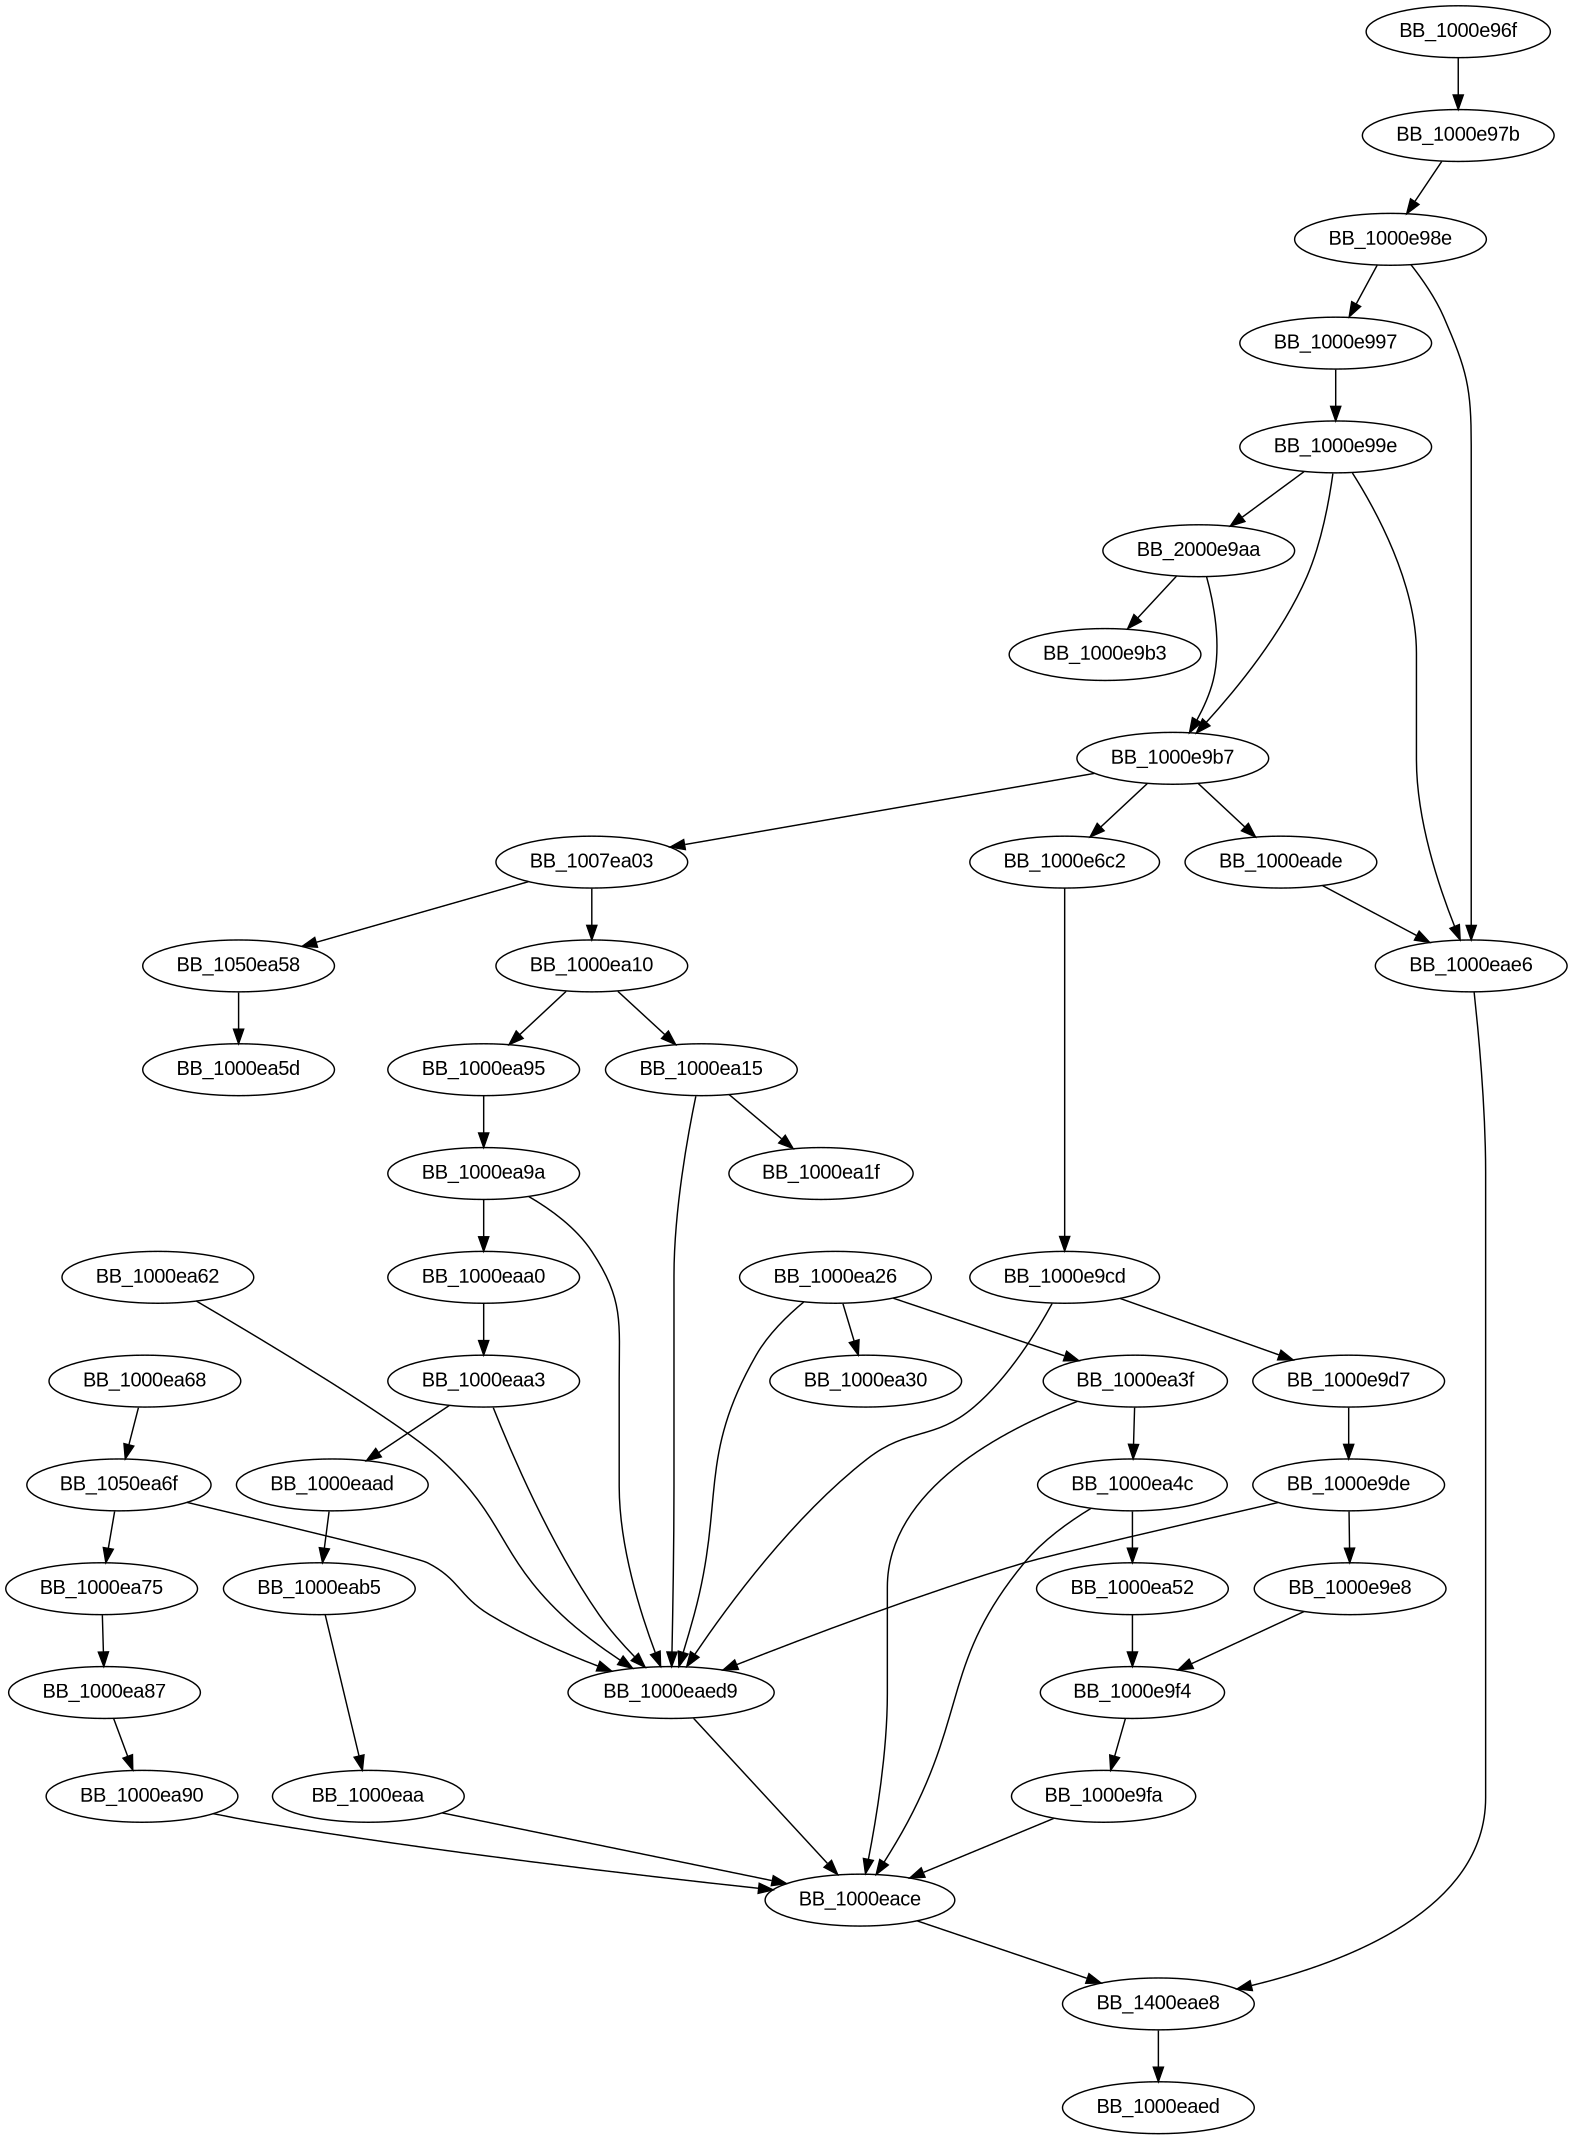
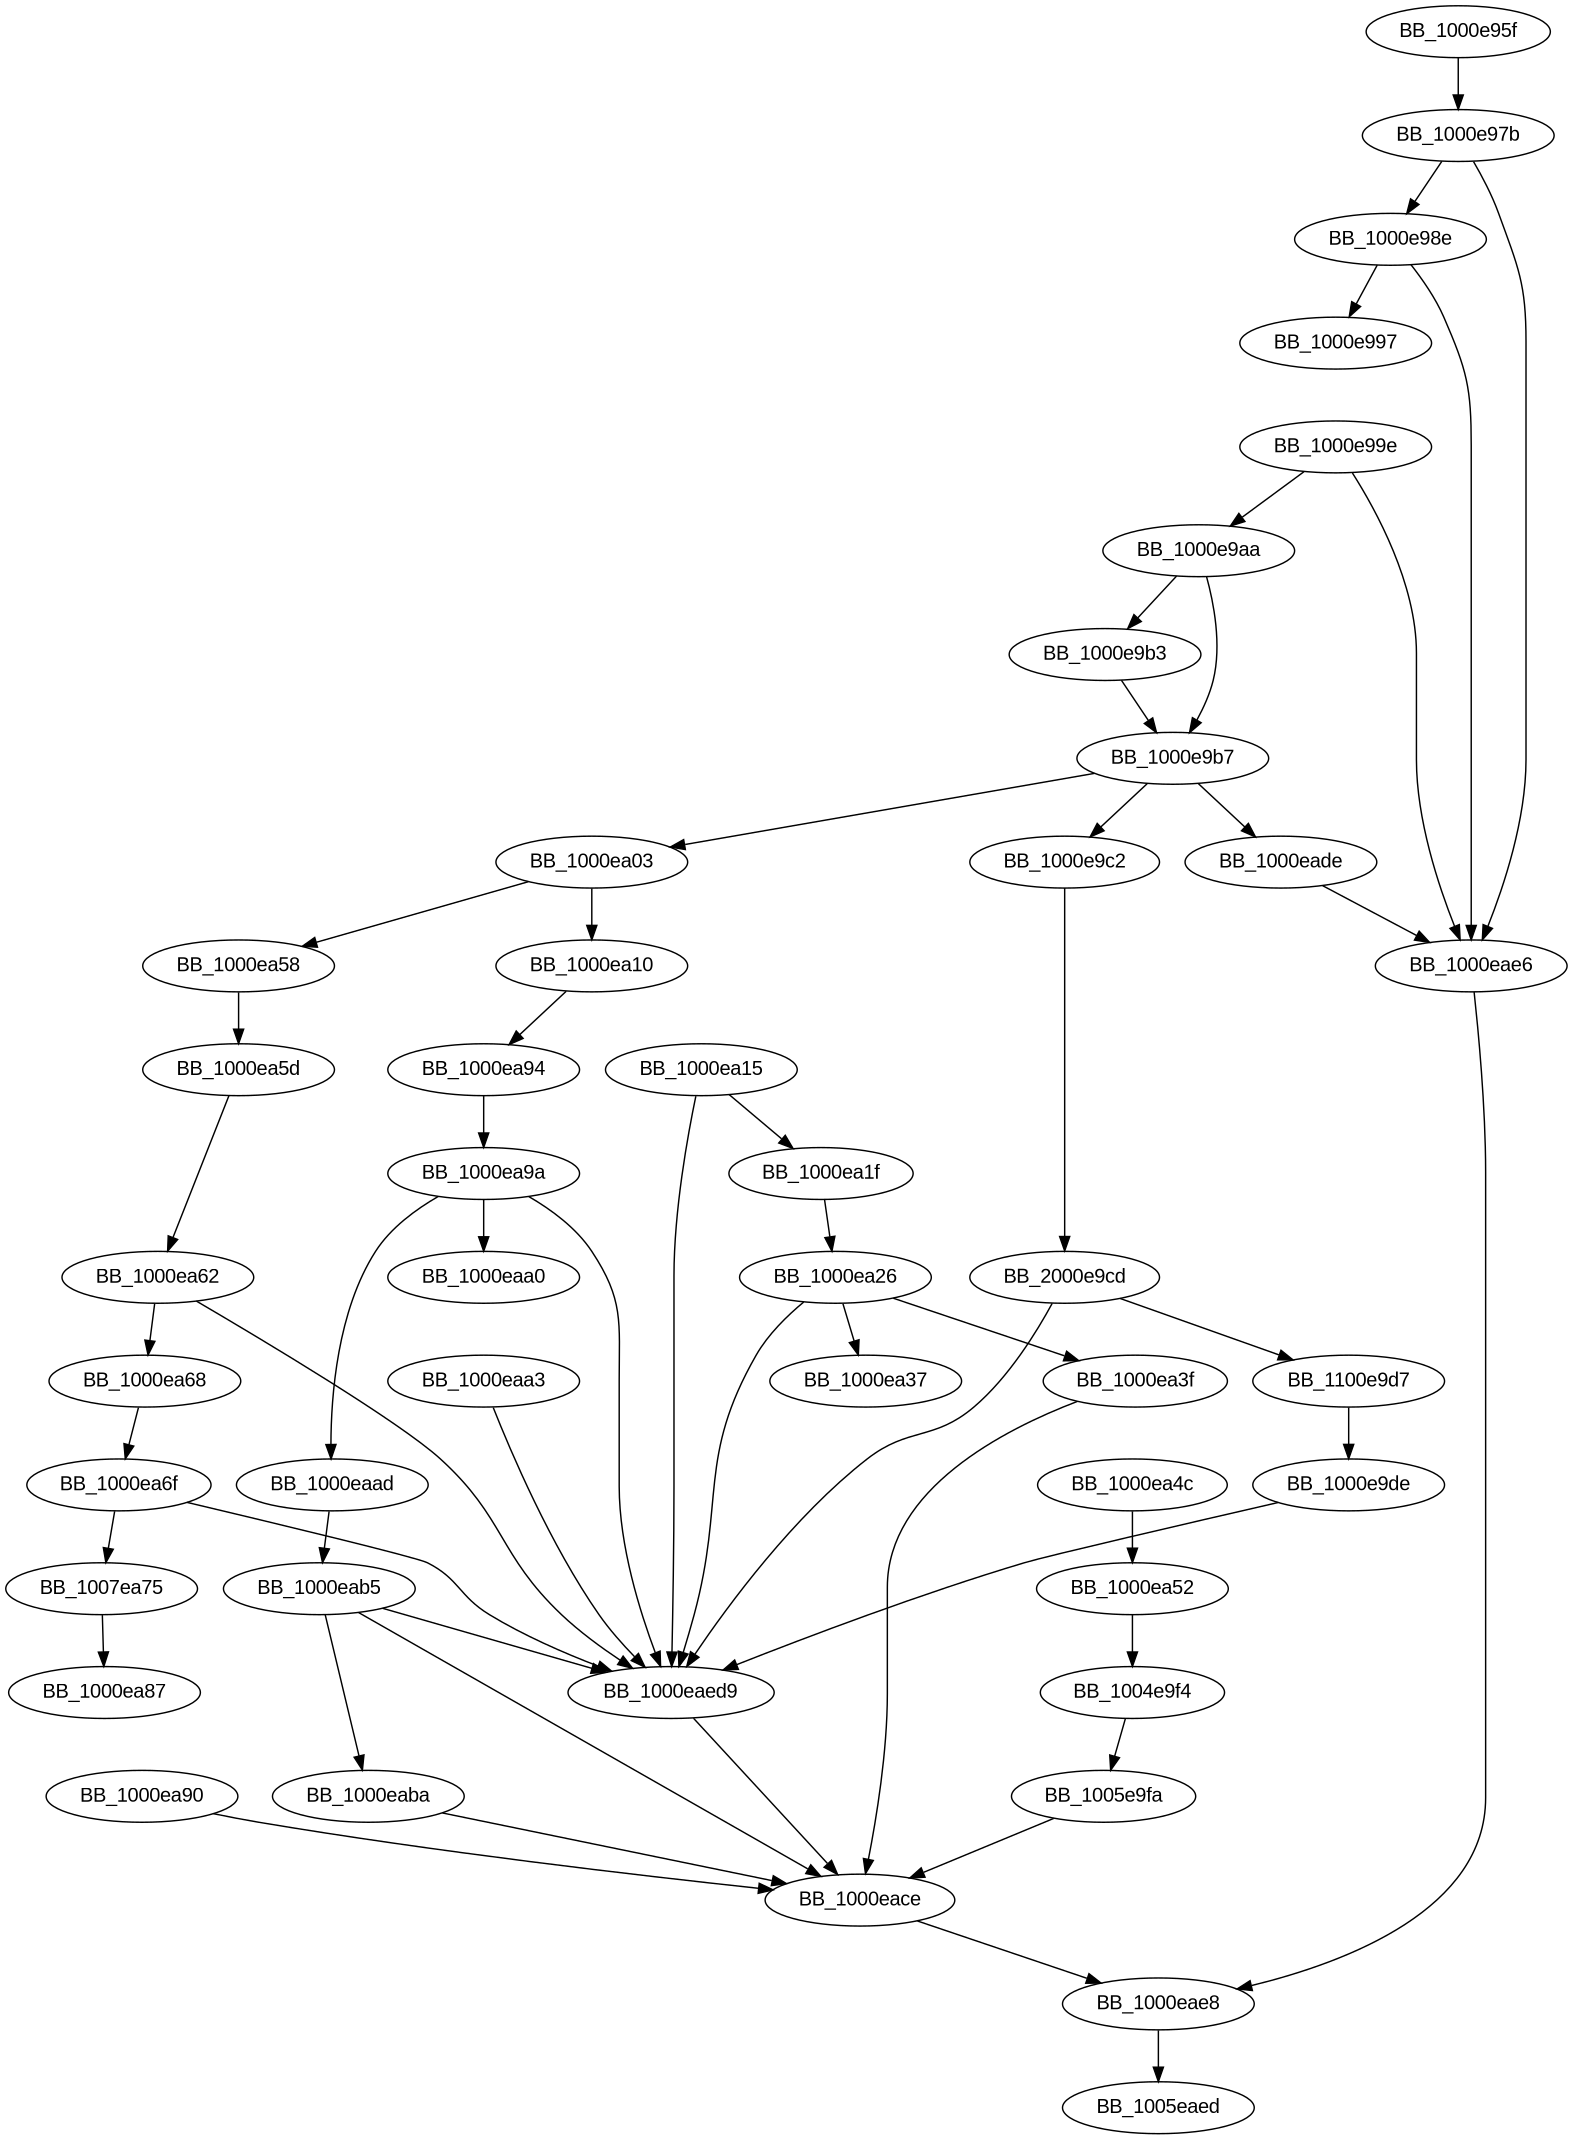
node "BB_1000e96f": label "BB_1000e96f" -> "BB_1000e95f"
edge "BB_1000e997" -> "BB_1000e99e": removed
edge "BB_1000e97b" -> "BB_1000eae6": added
node "BB_2000e9aa": label "BB_2000e9aa" -> "BB_1000e9aa"
edge "BB_1000e99e" -> "BB_1000e9b7": now "BB_1000e9b3" -> "BB_1000e9b7"
node "BB_1007ea03": label "BB_1007ea03" -> "BB_1000ea03"
node "BB_1000e6c2": label "BB_1000e6c2" -> "BB_1000e9c2"
node "BB_1050ea58": label "BB_1050ea58" -> "BB_1000ea58"
edge "BB_1000ea10" -> "BB_1000ea15": removed
node "BB_1000ea95": label "BB_1000ea95" -> "BB_1000ea94"
edge "BB_1000ea5d" -> "BB_1000ea62": added
edge "BB_1000ea1f" -> "BB_1000ea26": added
node "BB_1000e9cd": label "BB_1000e9cd" -> "BB_2000e9cd"
edge "BB_1000ea62" -> "BB_1000ea68": added
edge "BB_1000eaa0" -> "BB_1000eaa3": removed
node "BB_1000ea30": label "BB_1000ea30" -> "BB_1000ea37"
node "BB_1000e9d7": label "BB_1000e9d7" -> "BB_1100e9d7"
edge "BB_1000ea3f" -> "BB_1000ea4c": removed
edge "BB_1000eaa3" -> "BB_1000eaad": now "BB_1000ea9a" -> "BB_1000eaad"
node "BB_1050ea6f": label "BB_1050ea6f" -> "BB_1000ea6f"
node "BB_1000ea75": label "BB_1000ea75" -> "BB_1007ea75"
node "BB_1000e9e8": removed
edge "BB_1000eab5" -> "BB_1000eaed9": added
edge "BB_1000ea4c" -> "BB_1000eace": now "BB_1000eab5" -> "BB_1000eace"
node "BB_1000e9f4": label "BB_1000e9f4" -> "BB_1004e9f4"
edge "BB_1000ea87" -> "BB_1000ea90": removed
node "BB_1000eaa": label "BB_1000eaa" -> "BB_1000eaba"
node "BB_1000e9fa": label "BB_1000e9fa" -> "BB_1005e9fa"
node "BB_1400eae8": label "BB_1400eae8" -> "BB_1000eae8"
node "BB_1000eaed": label "BB_1000eaed" -> "BB_1005eaed"
